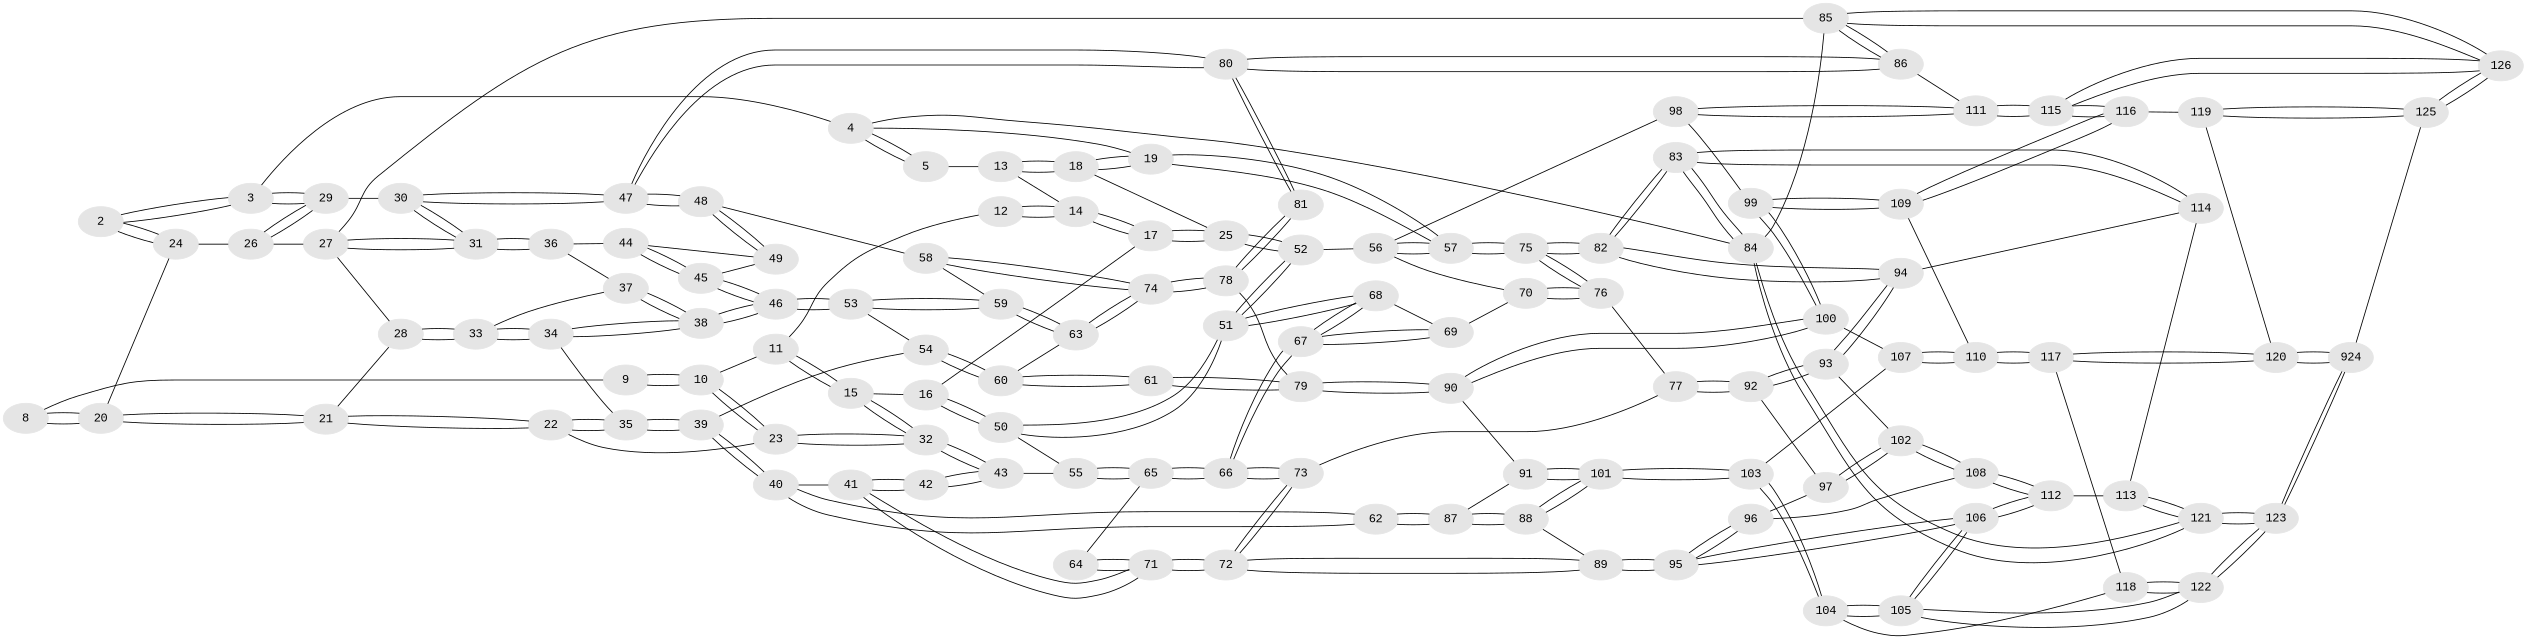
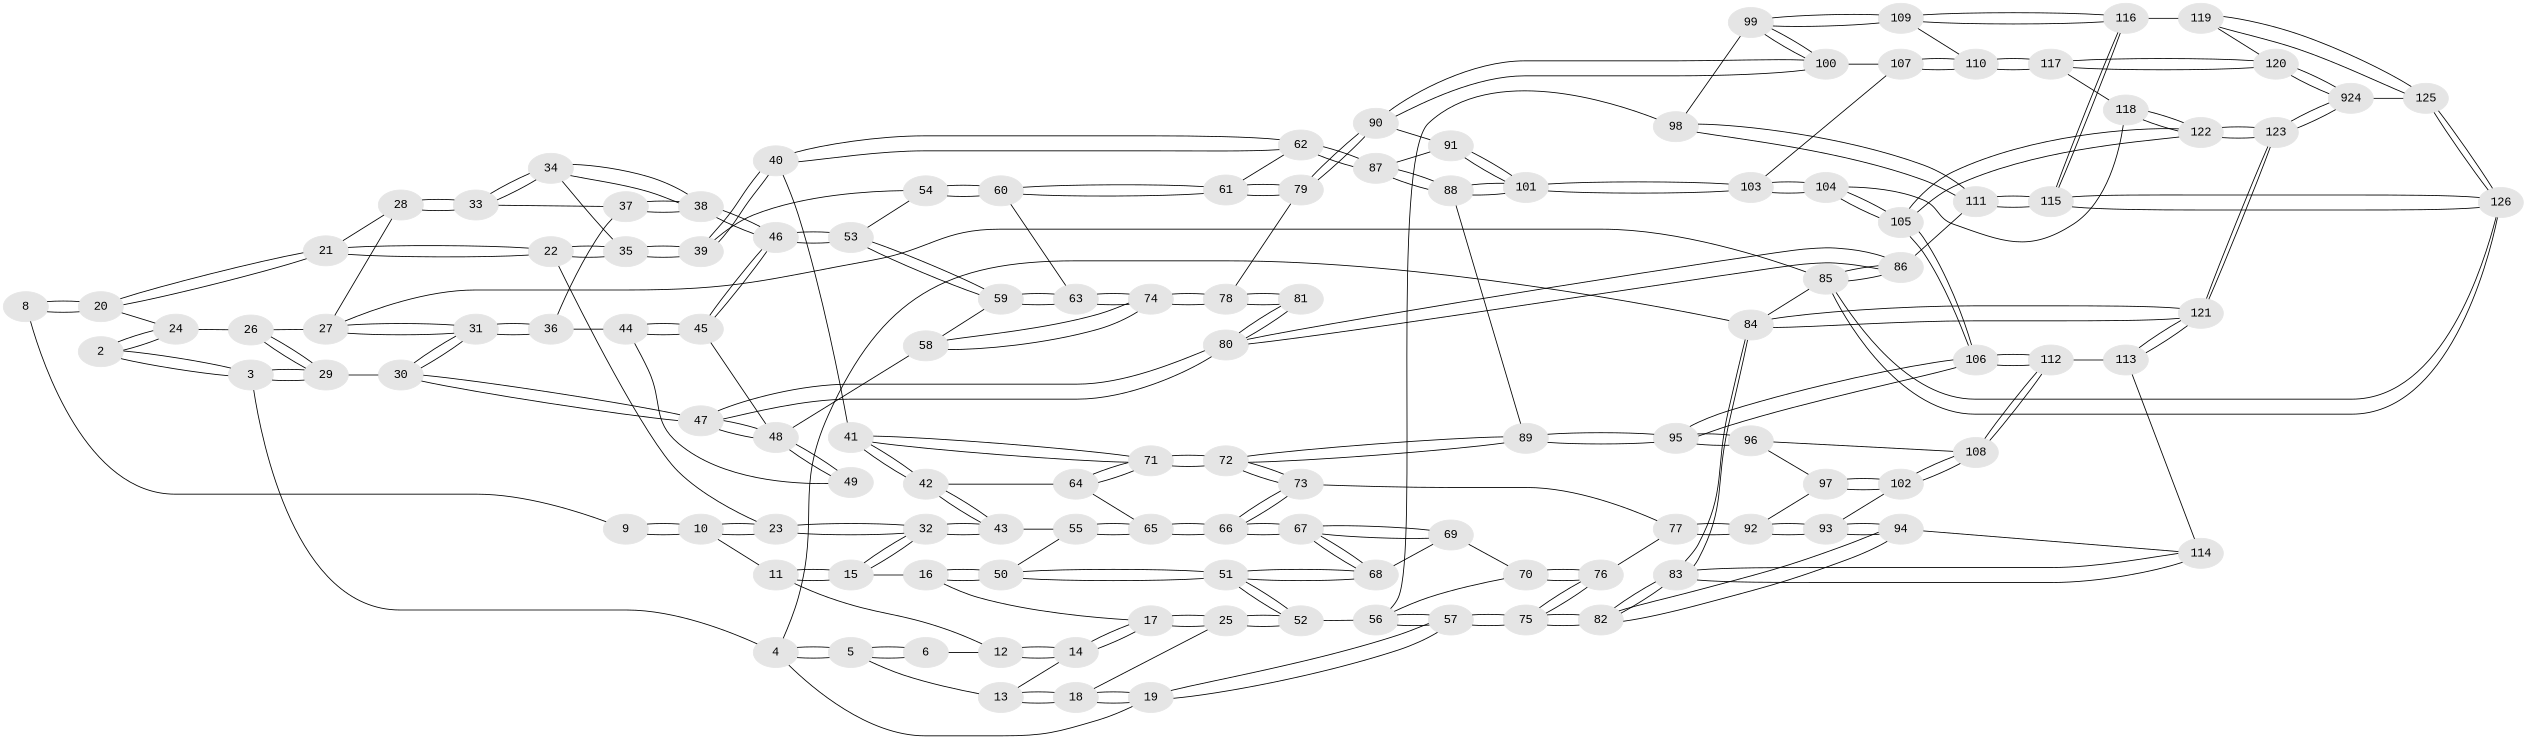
edge "62" -- "61": added
edge "49" -- "45": now "48" -- "45"
edge "42" -- "64": added
node "6": added
